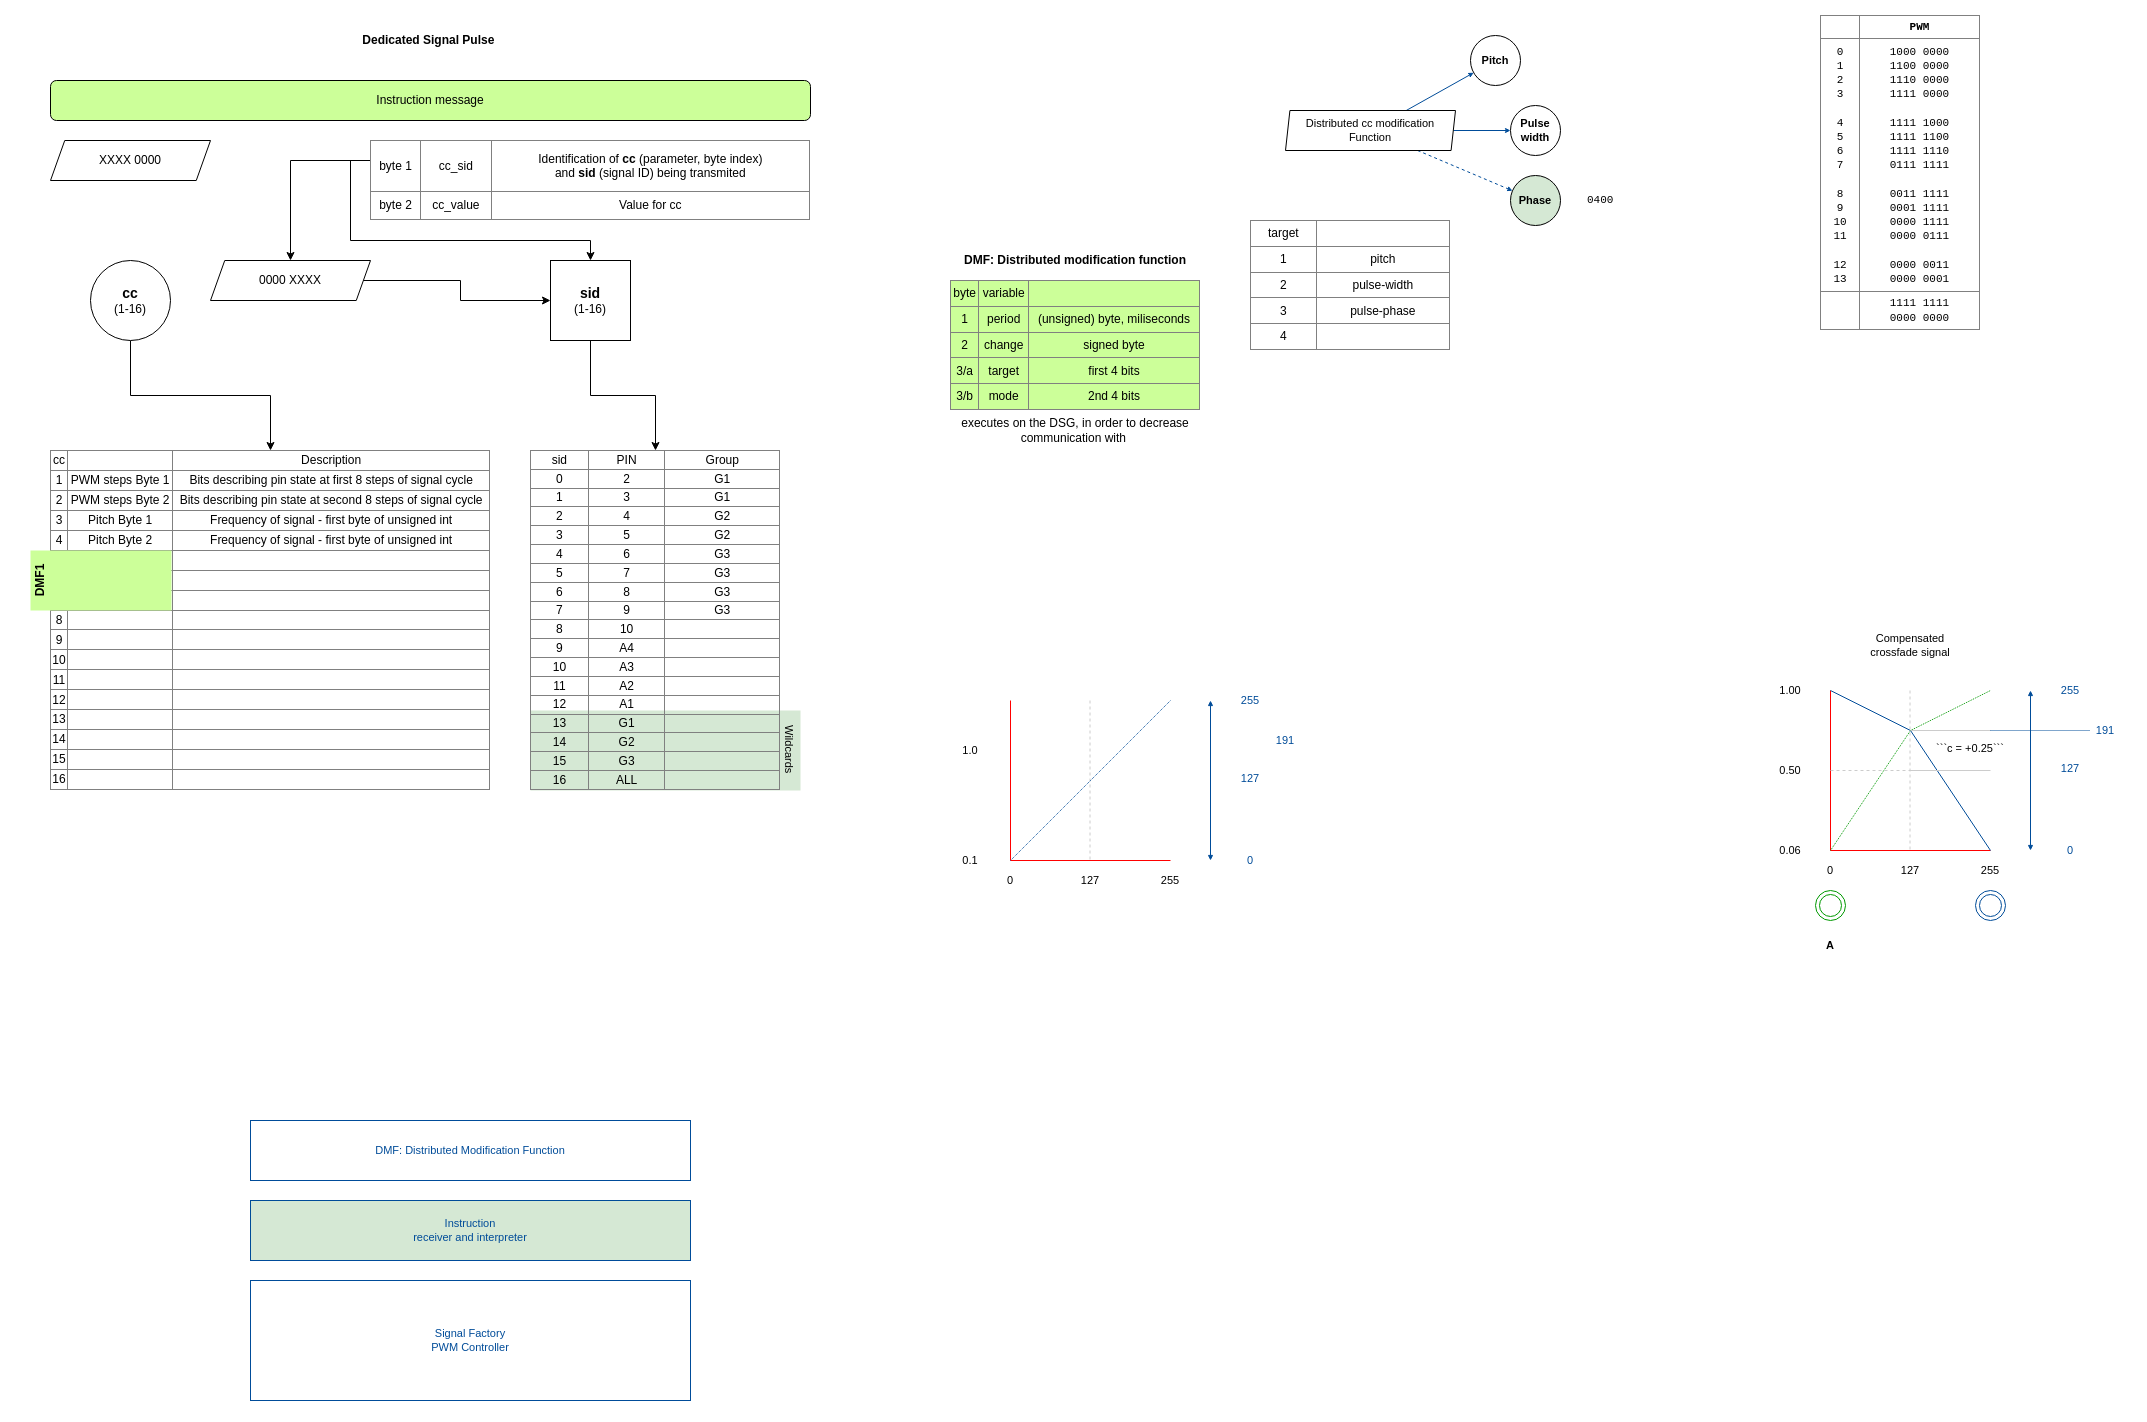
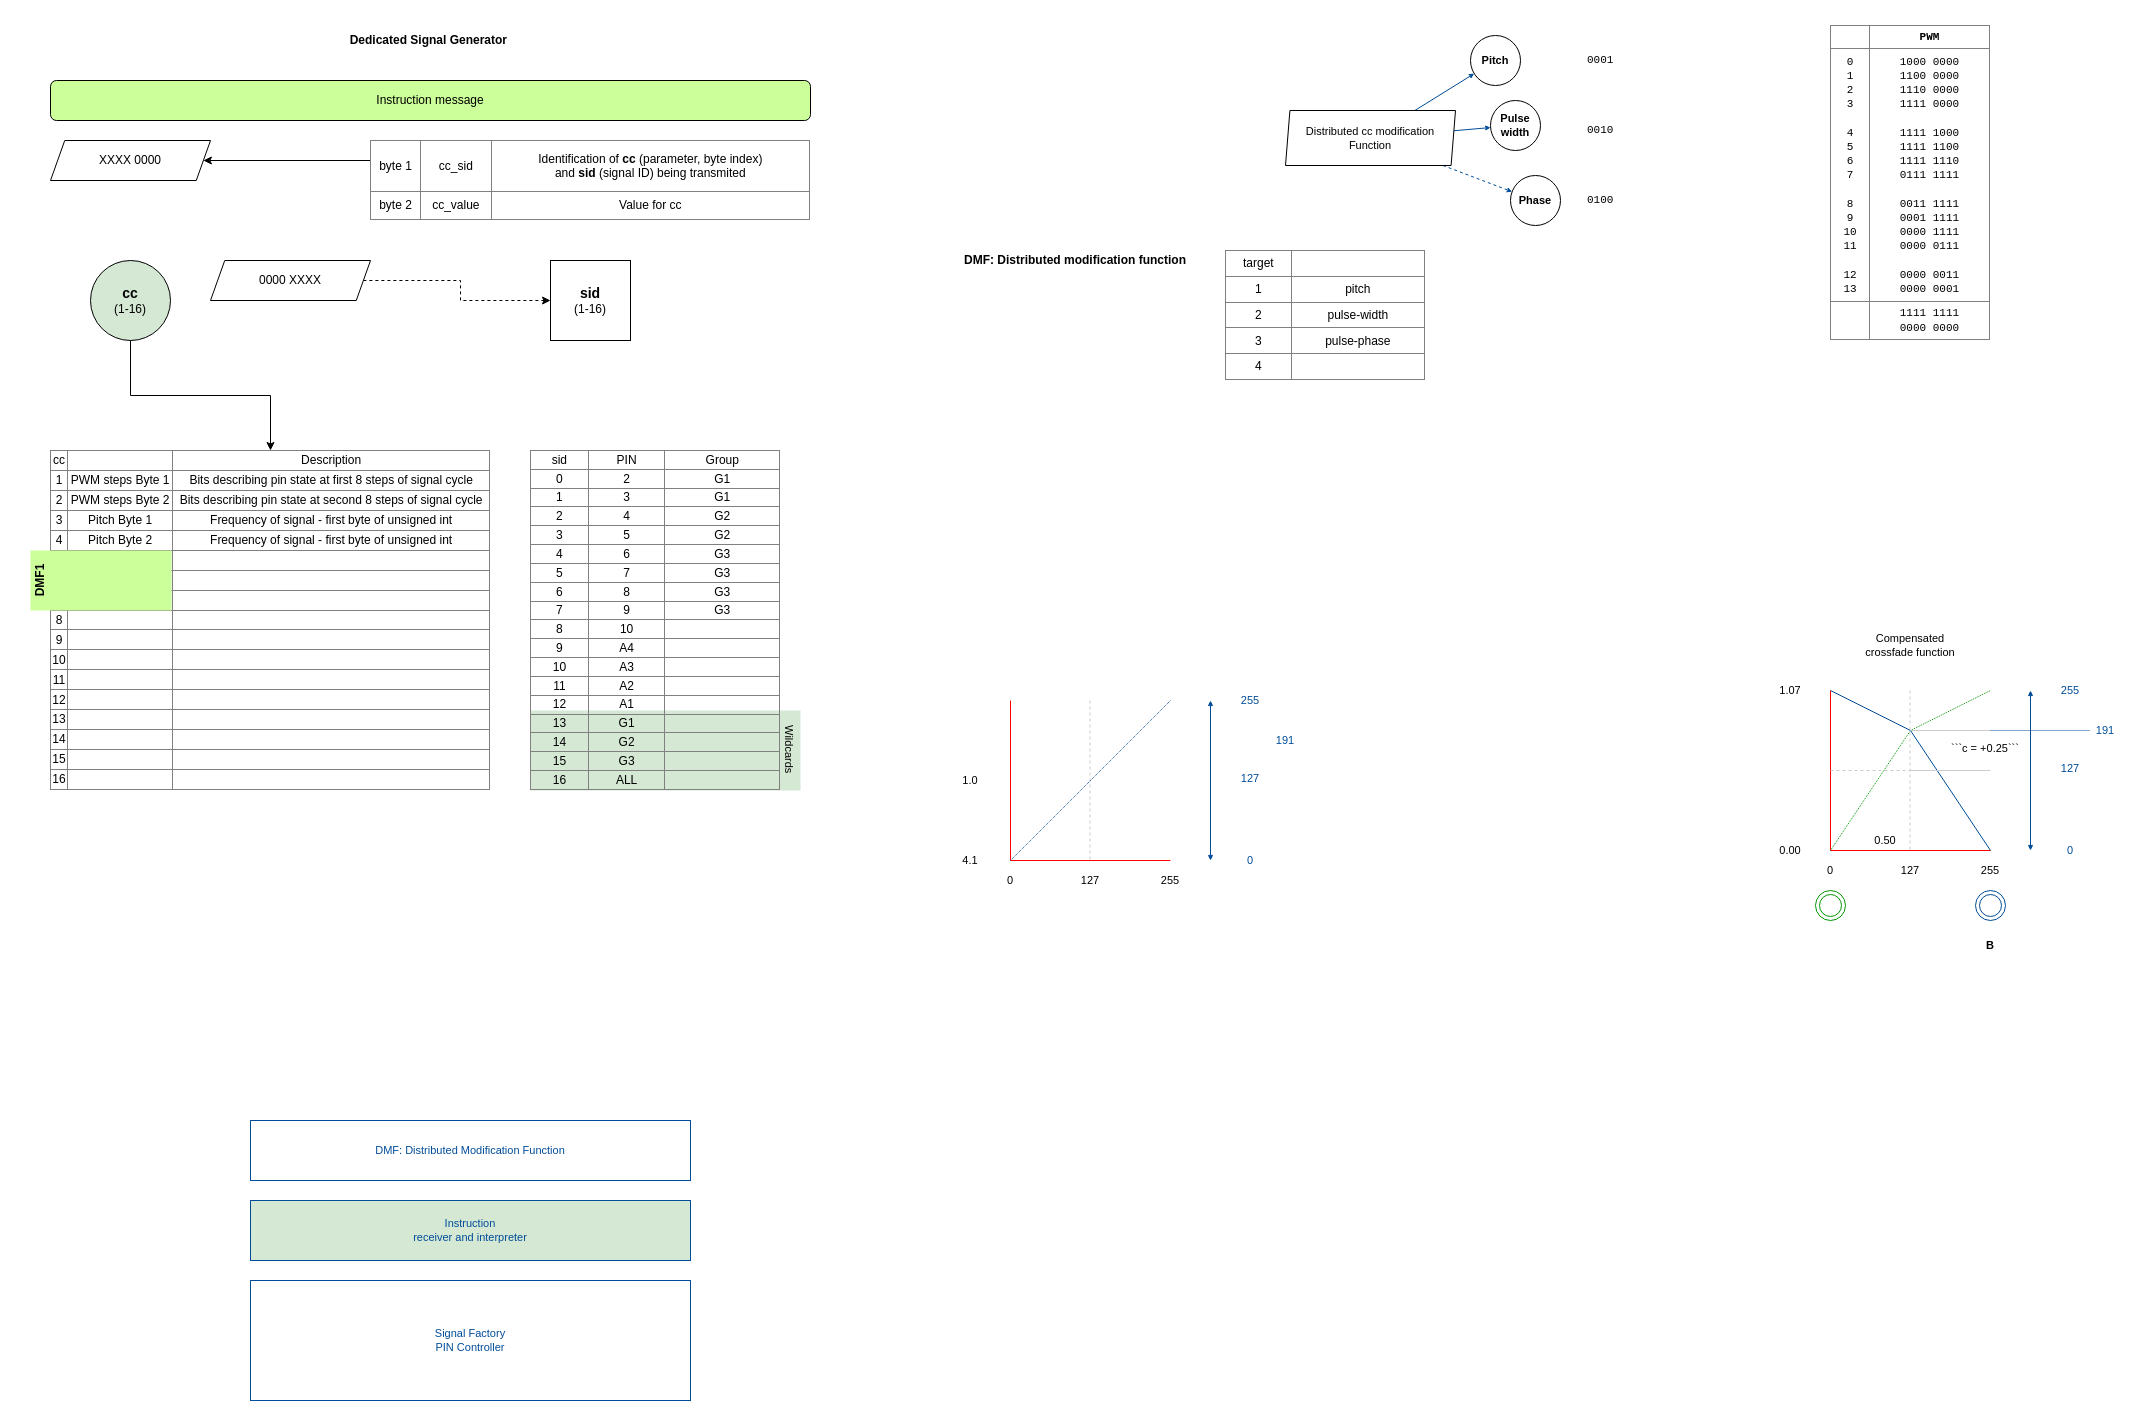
node "Dedicated Signal Pulse": label "Dedicated Signal Pulse" -> "Dedicated Signal Generator"
node "0001": added
node "Distributed cc modification Function": size 170x40 -> 170x55
node "Pulse width": moved (1536, 131) -> (1516, 126)
node "0010": added
node "PWM 0 1 2 3 4 5 6 7 8 9 10 11 12 13 1000 0000 1100 0000 1110 0000 1111 0000 1111 1000 1111 1100 1111 1110 0111 1111 0011 1111 0001 1111 0000 1111 0000 0111 0000 0011 0000 0001 1111 1111 0000 0000": moved (1901, 173) -> (1911, 183)
node "Phase": fillcolor #d5e8d4 -> #ffffff
node "0400": label "0400" -> "0100"
edge "byte 1 cc_sid Identification of cc (parameter, byte index) and sid (signal ID) being transmited byte 2 cc_value Value for cc" -> "0000 XXXX": removed
edge "byte 1 cc_sid Identification of cc (parameter, byte index) and sid (signal ID) being transmited byte 2 cc_value Value for cc" -> "sid (1-16)": now "byte 1 cc_sid Identification of cc (parameter, byte index) and sid (signal ID) being transmited byte 2 cc_value Value for cc" -> "XXXX 0000"
edge "0000 XXXX" -> "sid (1-16)": style solid -> dashed
node "target 1 pitch 2 pulse-width 3 pulse-phase 4": moved (1351, 286) -> (1326, 316)
node "cc (1-16)": fillcolor #ffffff -> #d5e8d4
node "byte variable 1 period (unsigned) byte, miliseconds 2 change signed byte 3/a target first 4 bits 3/b mode 2nd 4 bits": removed
edge "sid (1-16)" -> "sid PIN Group 0 2 G1 1 3 G1 2 4 G2 3 5 G2 4 6 G3 5 7 G3 6 8 G3 7 9 G3 8 10 9 A4 10 A3 11 A2 12 A1 13 G1 14 G2 15 G3 16 ALL": removed
node "executes on the DSG, in order to decrease communication with": removed
node "Compensated crossfade signal": label "Compensated crossfade signal" -> "Compensated crossfade function"
node "1.00": label "1.00" -> "1.07"
node "```c = +0.25```": moved (1971, 749) -> (1986, 749)
node "1.0": moved (971, 751) -> (971, 781)
node "0.50": moved (1791, 771) -> (1886, 841)
node "0.06": label "0.06" -> "0.00"
node "0.1": label "0.1" -> "4.1"
node "A": removed
node "B": added
node "Signal Factory PWM Controller": label "Signal Factory PWM Controller" -> "Signal Factory PIN Controller"
